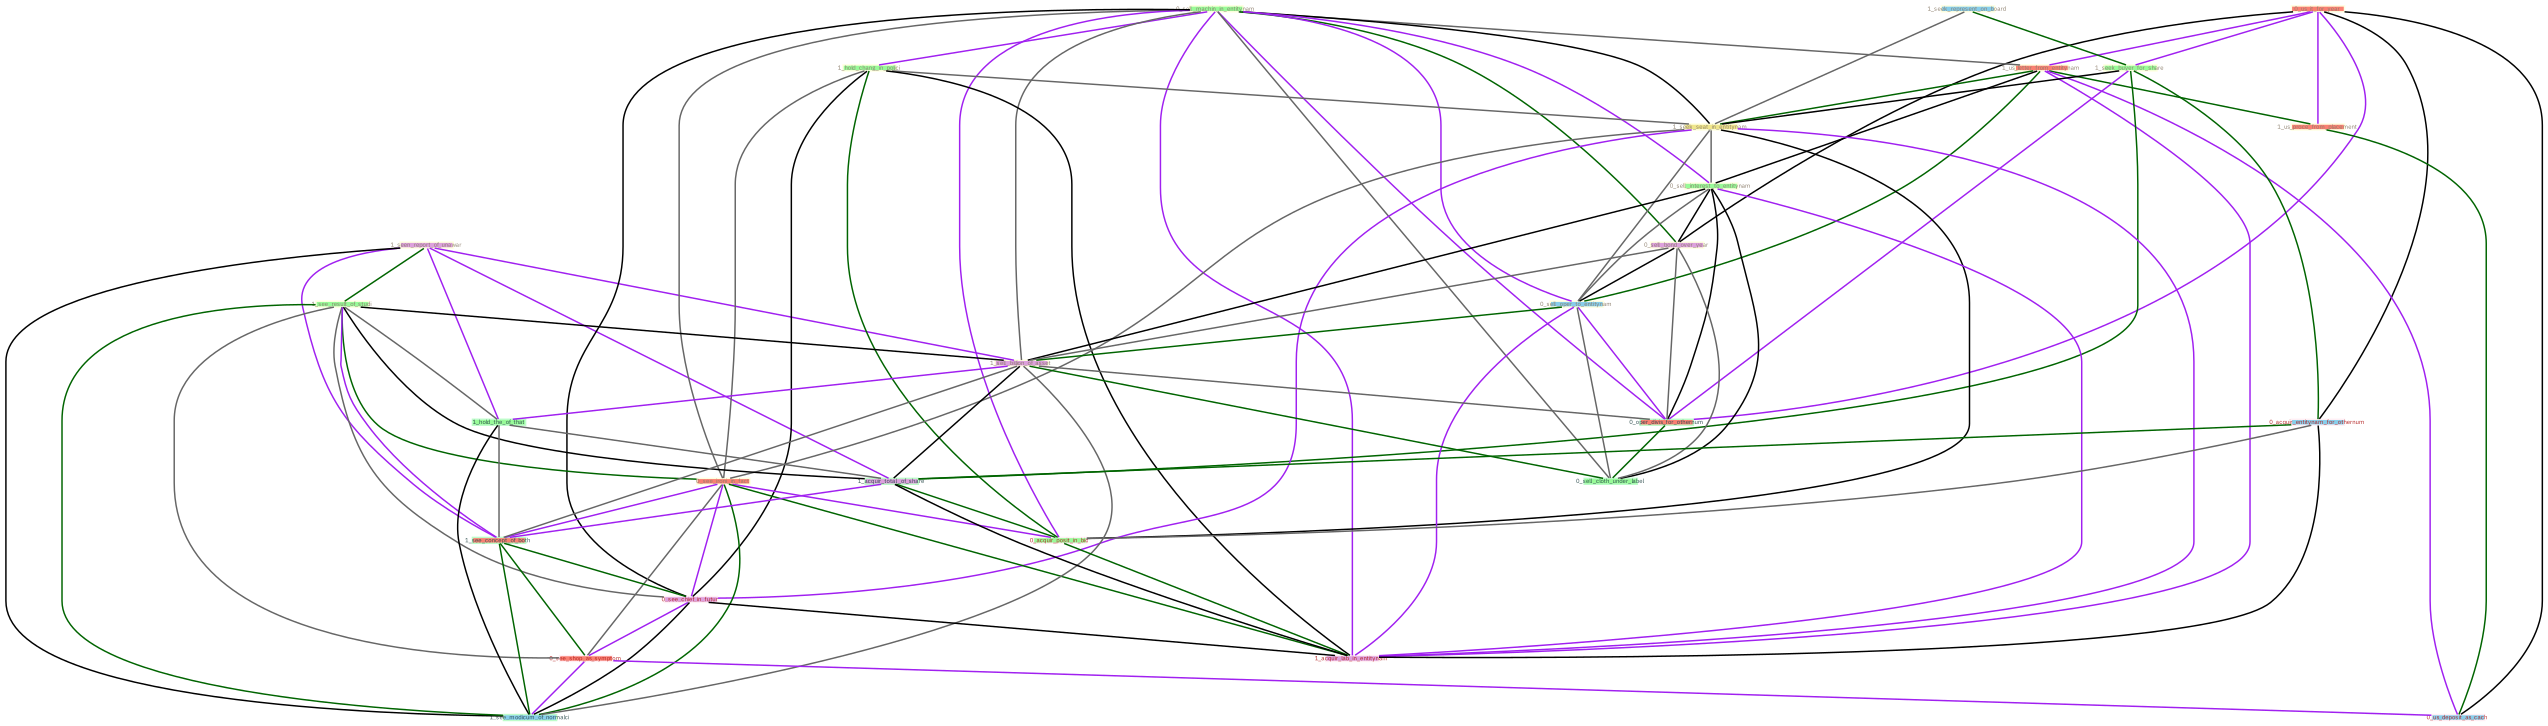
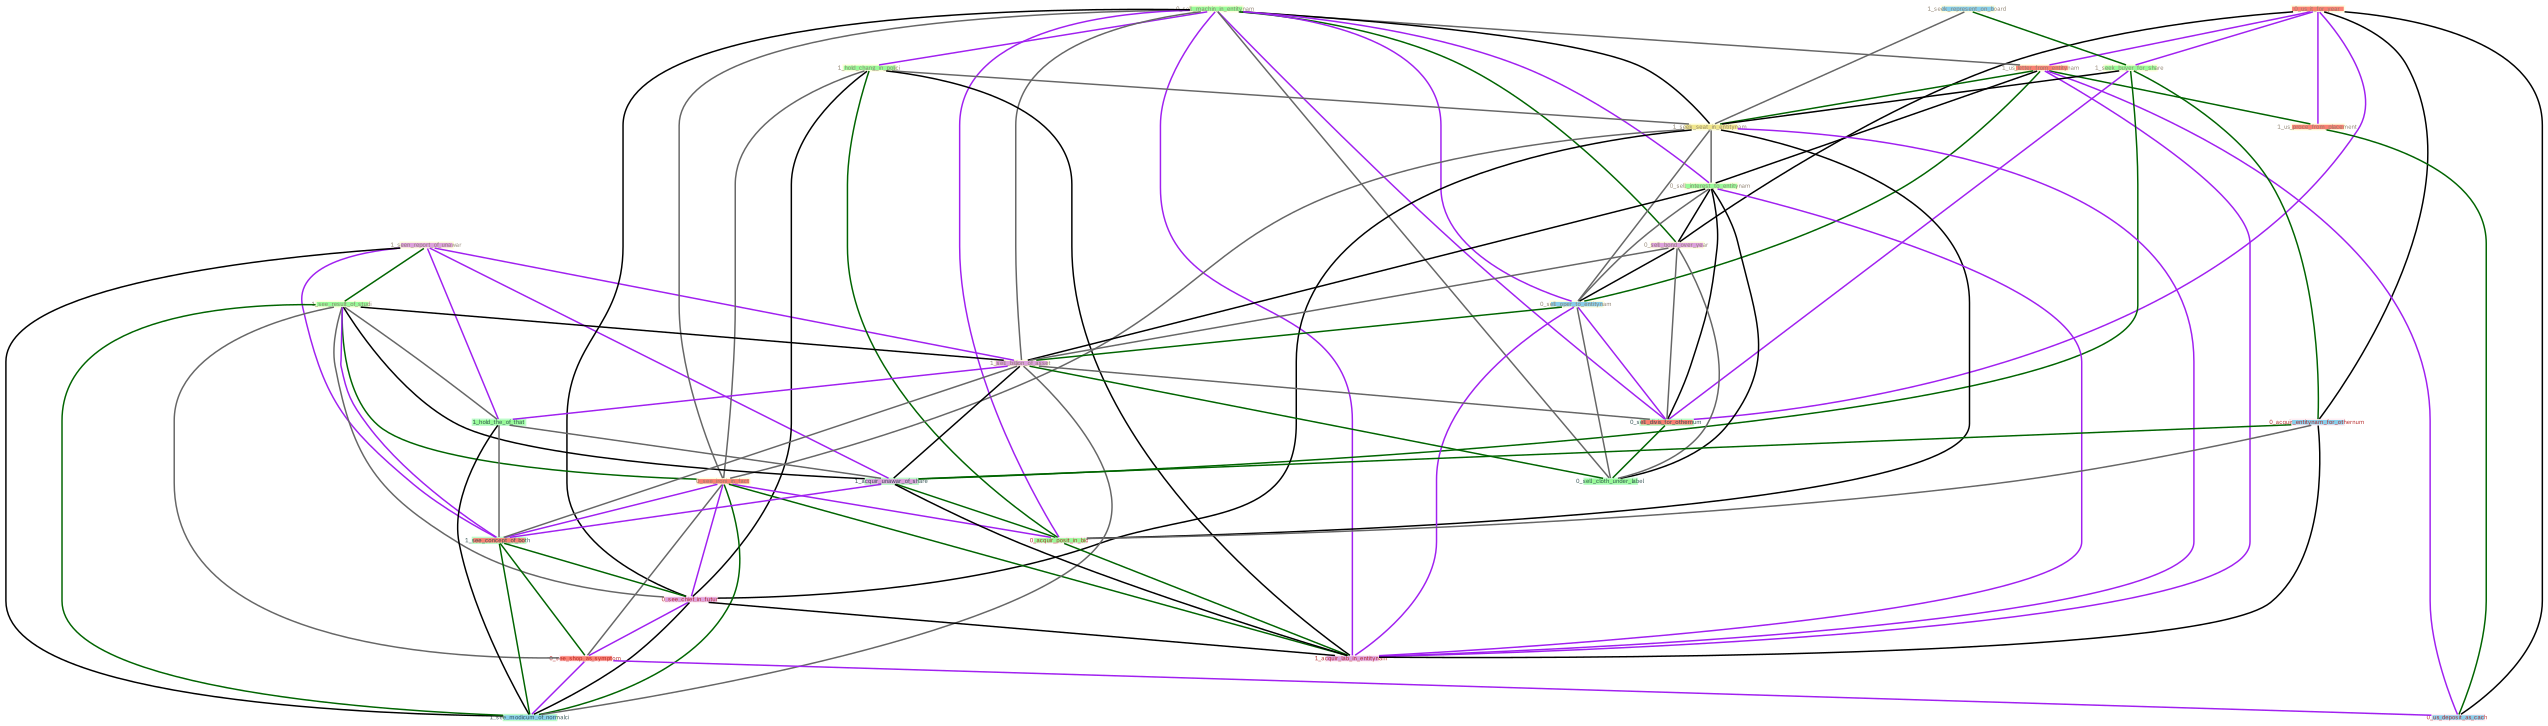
node "0_oper_divis_for_othernum": label "0_oper_divis_for_othernum" -> "0_sell_divis_for_othernum"
edge "1_seek_seat_in_entitynam" -- "0_see_chief_in_futur": color purple -> black
node "1_acquir_total_of_share": label "1_acquir_total_of_share" -> "1_acquir_unawar_of_share"
